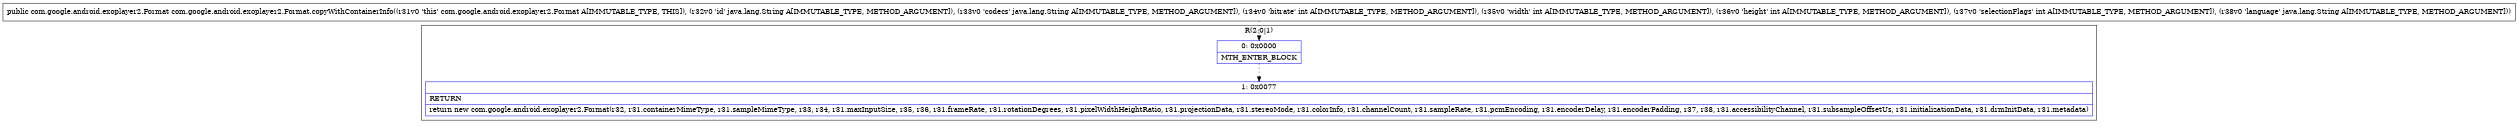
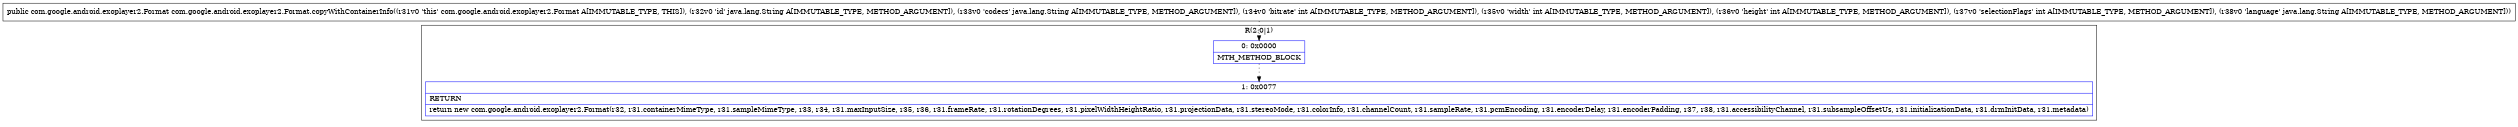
node "0: 0x0000": text "MTH_ENTER_BLOCK" -> "MTH_METHOD_BLOCK"
